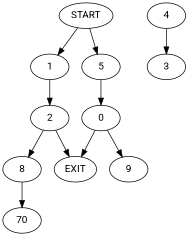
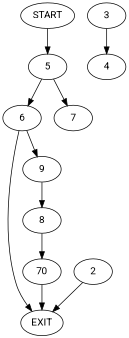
edge "4" -> "3": reversed
node "1": removed
node "7": added
node "0": label "0" -> "6"
edge "2" -> "8": now "9" -> "8"
edge "70" -> "EXIT": added
